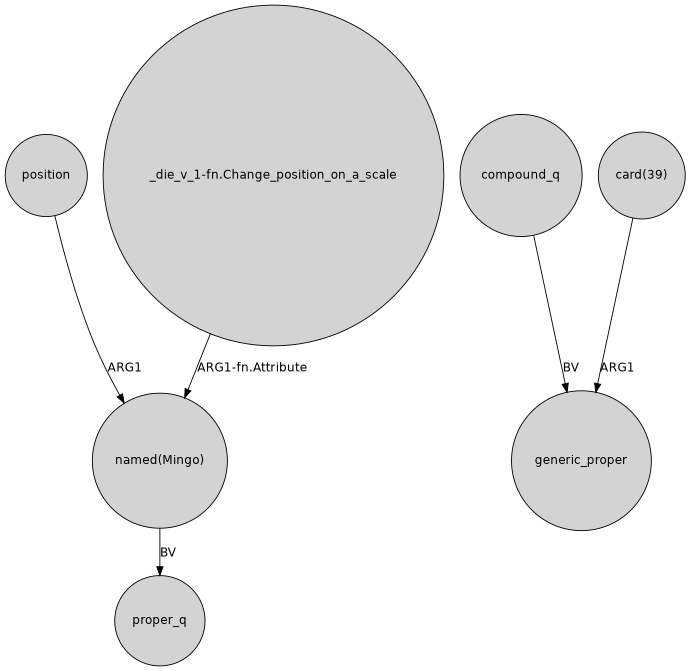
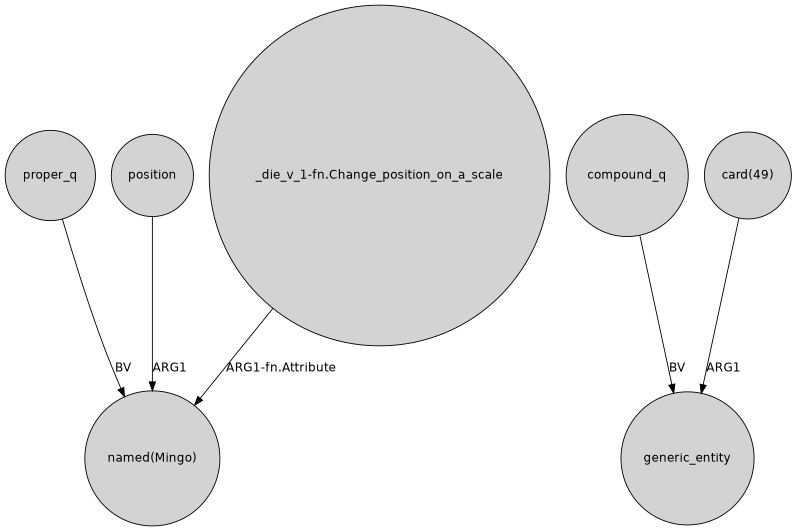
node "card(39)": label "card(39)" -> "card(49)"
node "generic_proper": label "generic_proper" -> "generic_entity"
edge "named(Mingo)" -> "proper_q": reversed
